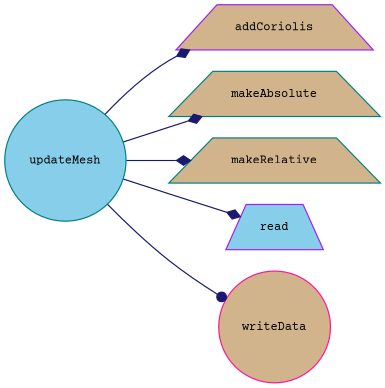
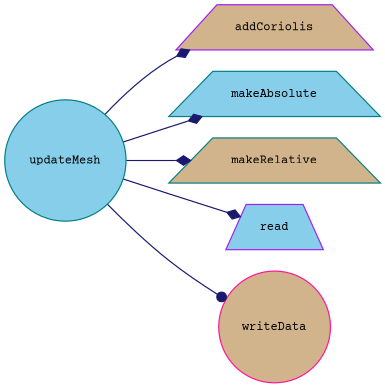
node "makeAbsolute": fillcolor tan -> skyblue
